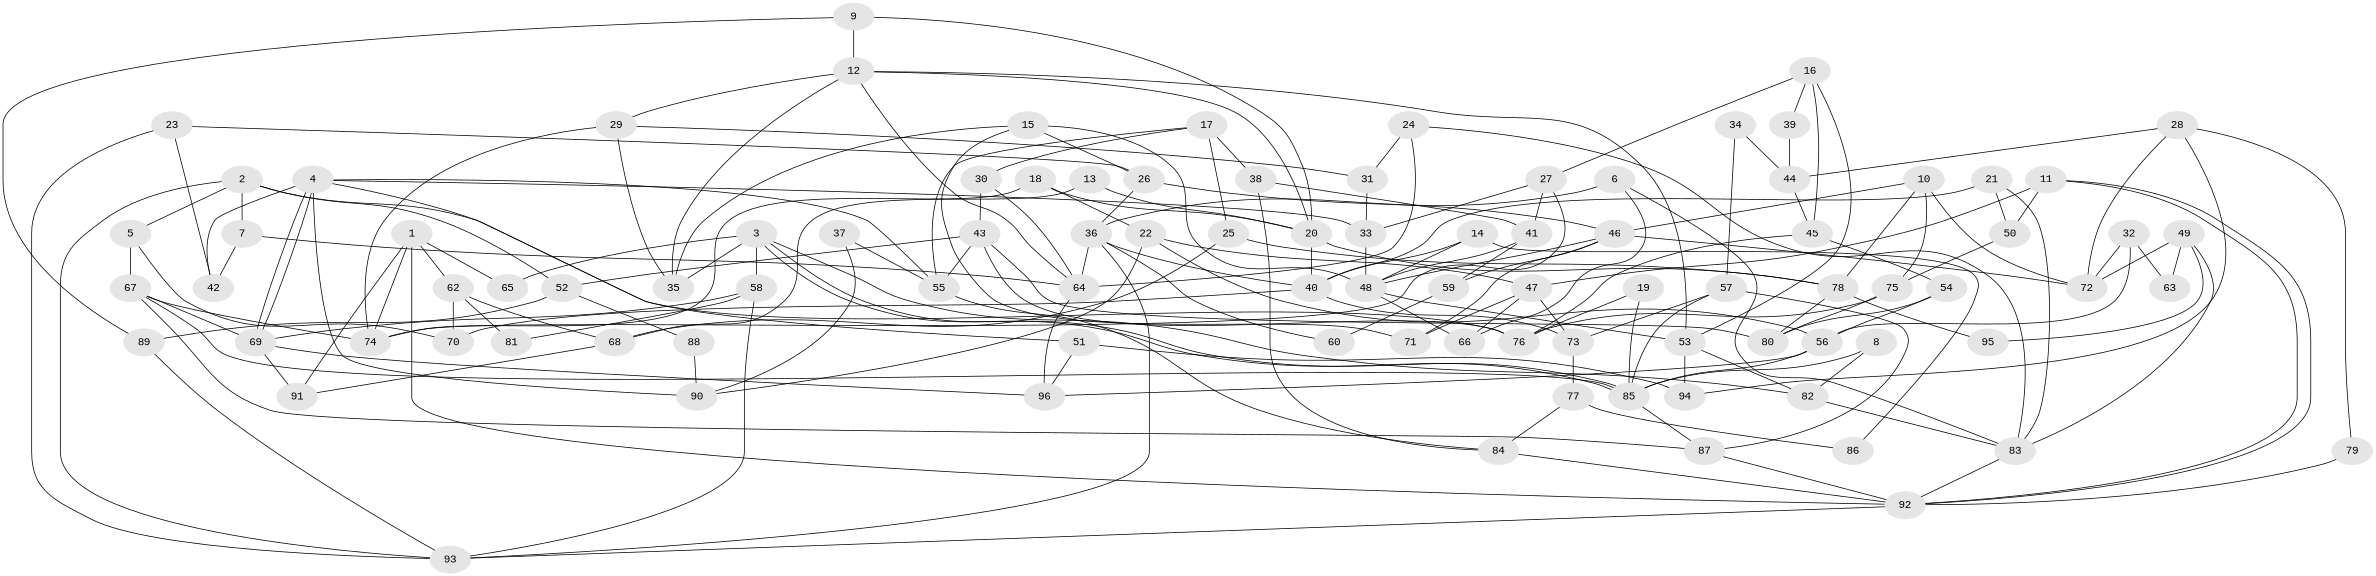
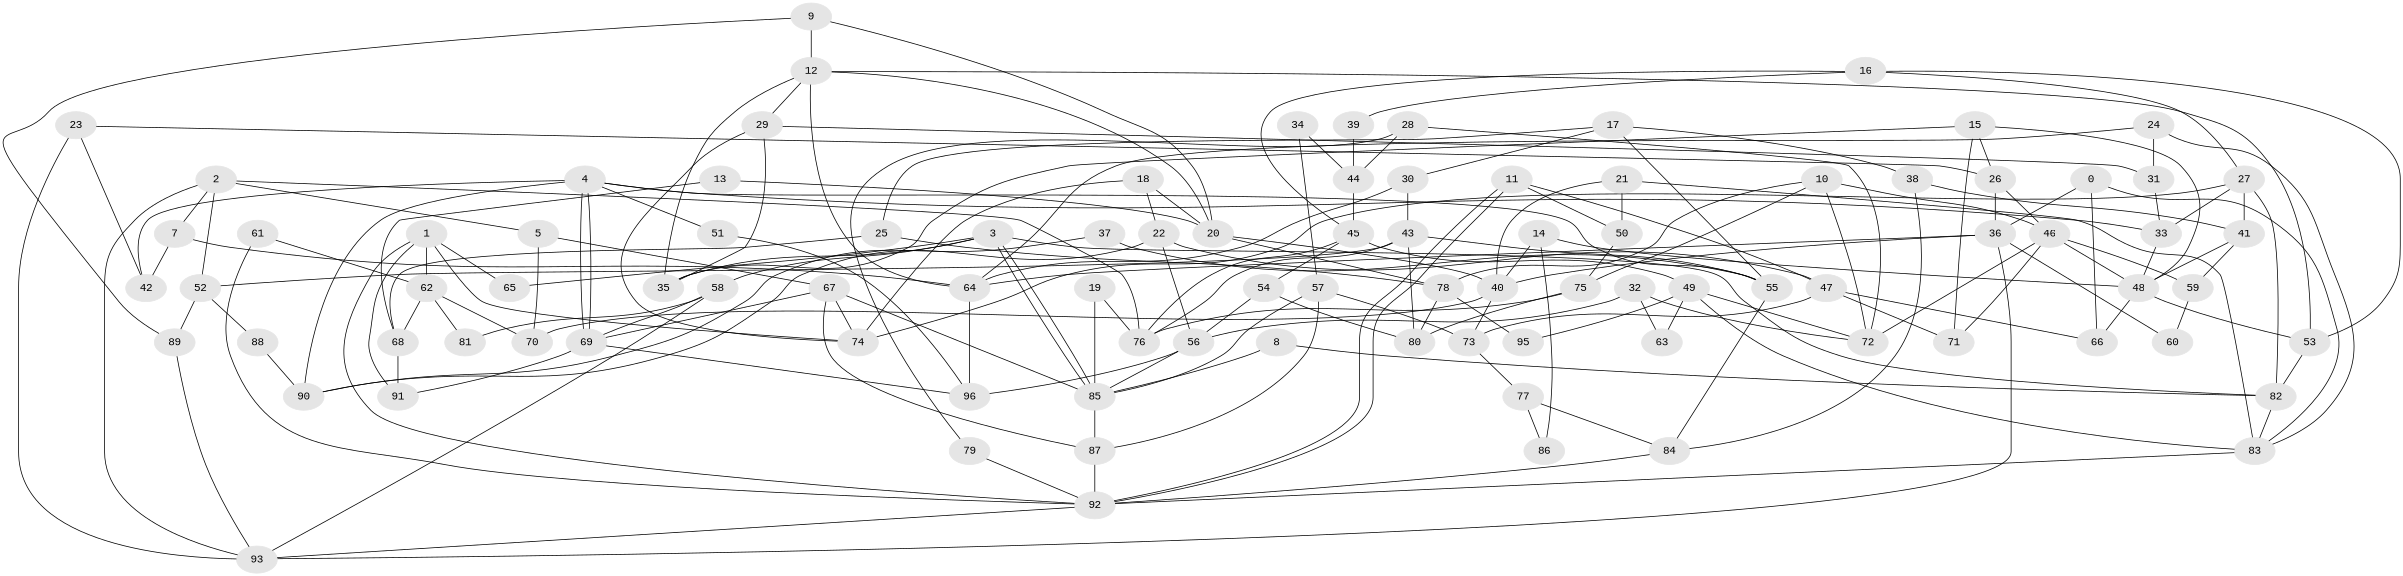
node "6": label "6" -> "0"
node "61": added
edge "45" -- "49": added
edge "27" -- "82": added
node "94": removed
